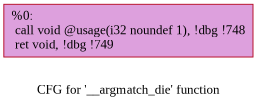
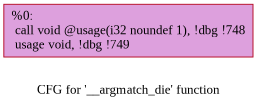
node "%0:": text "ret void, !dbg !749" -> "usage void, !dbg !749"
